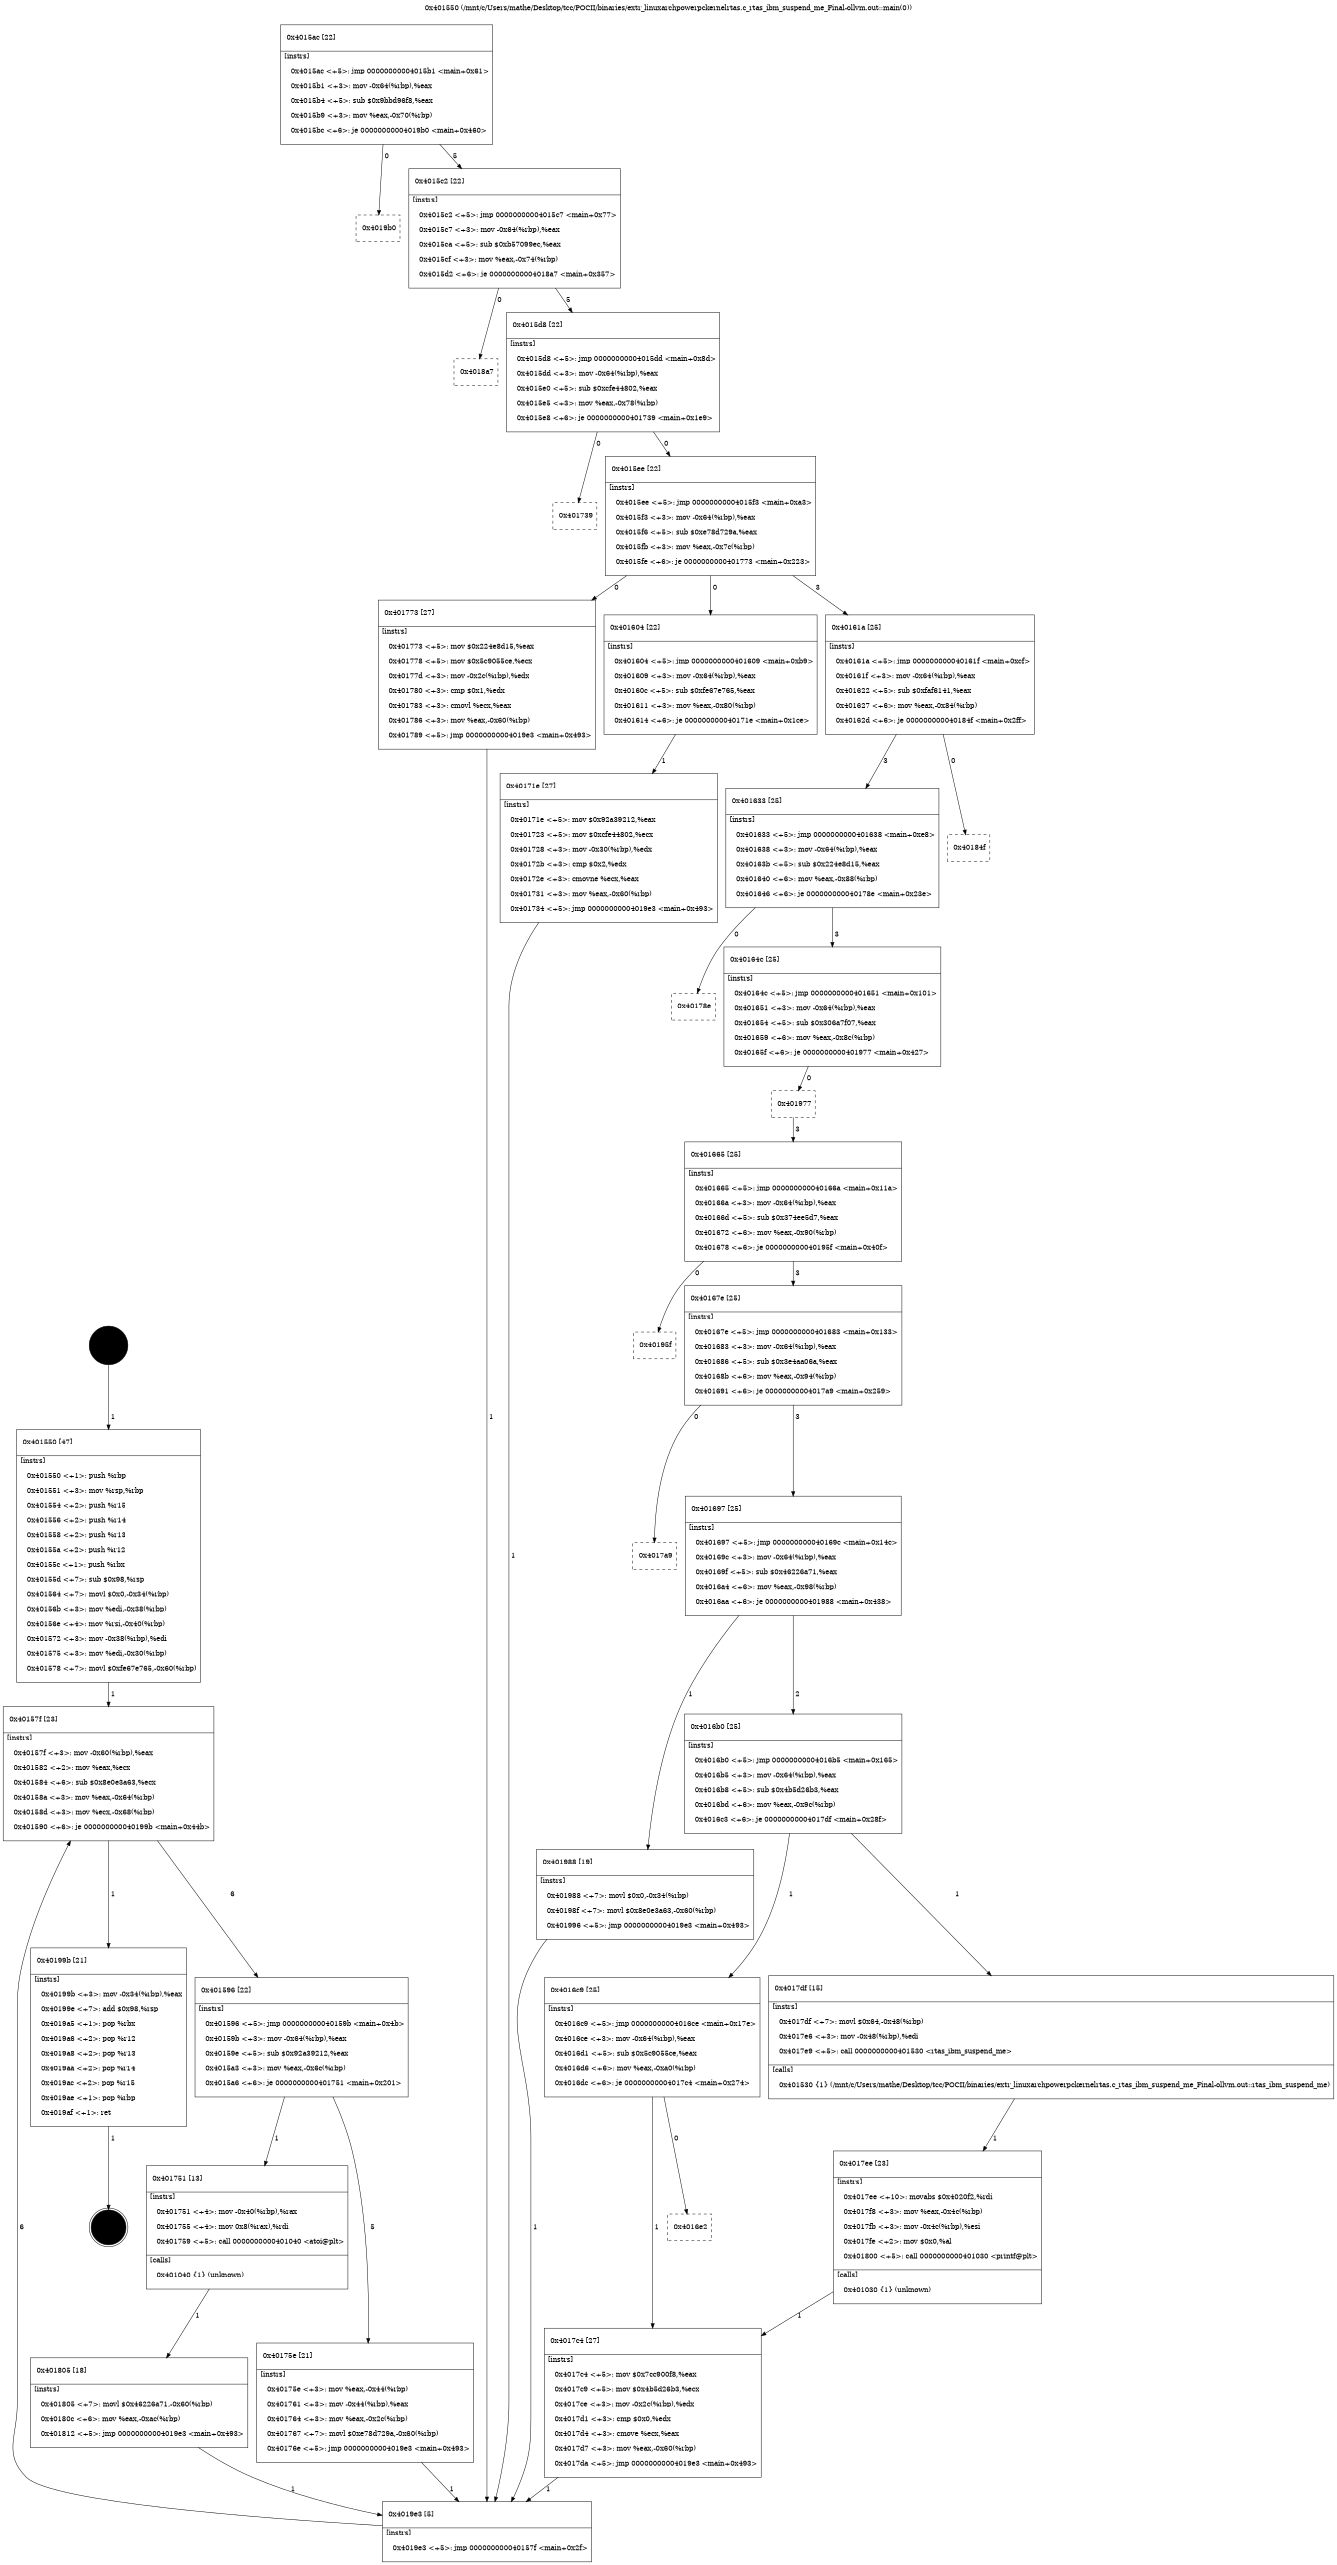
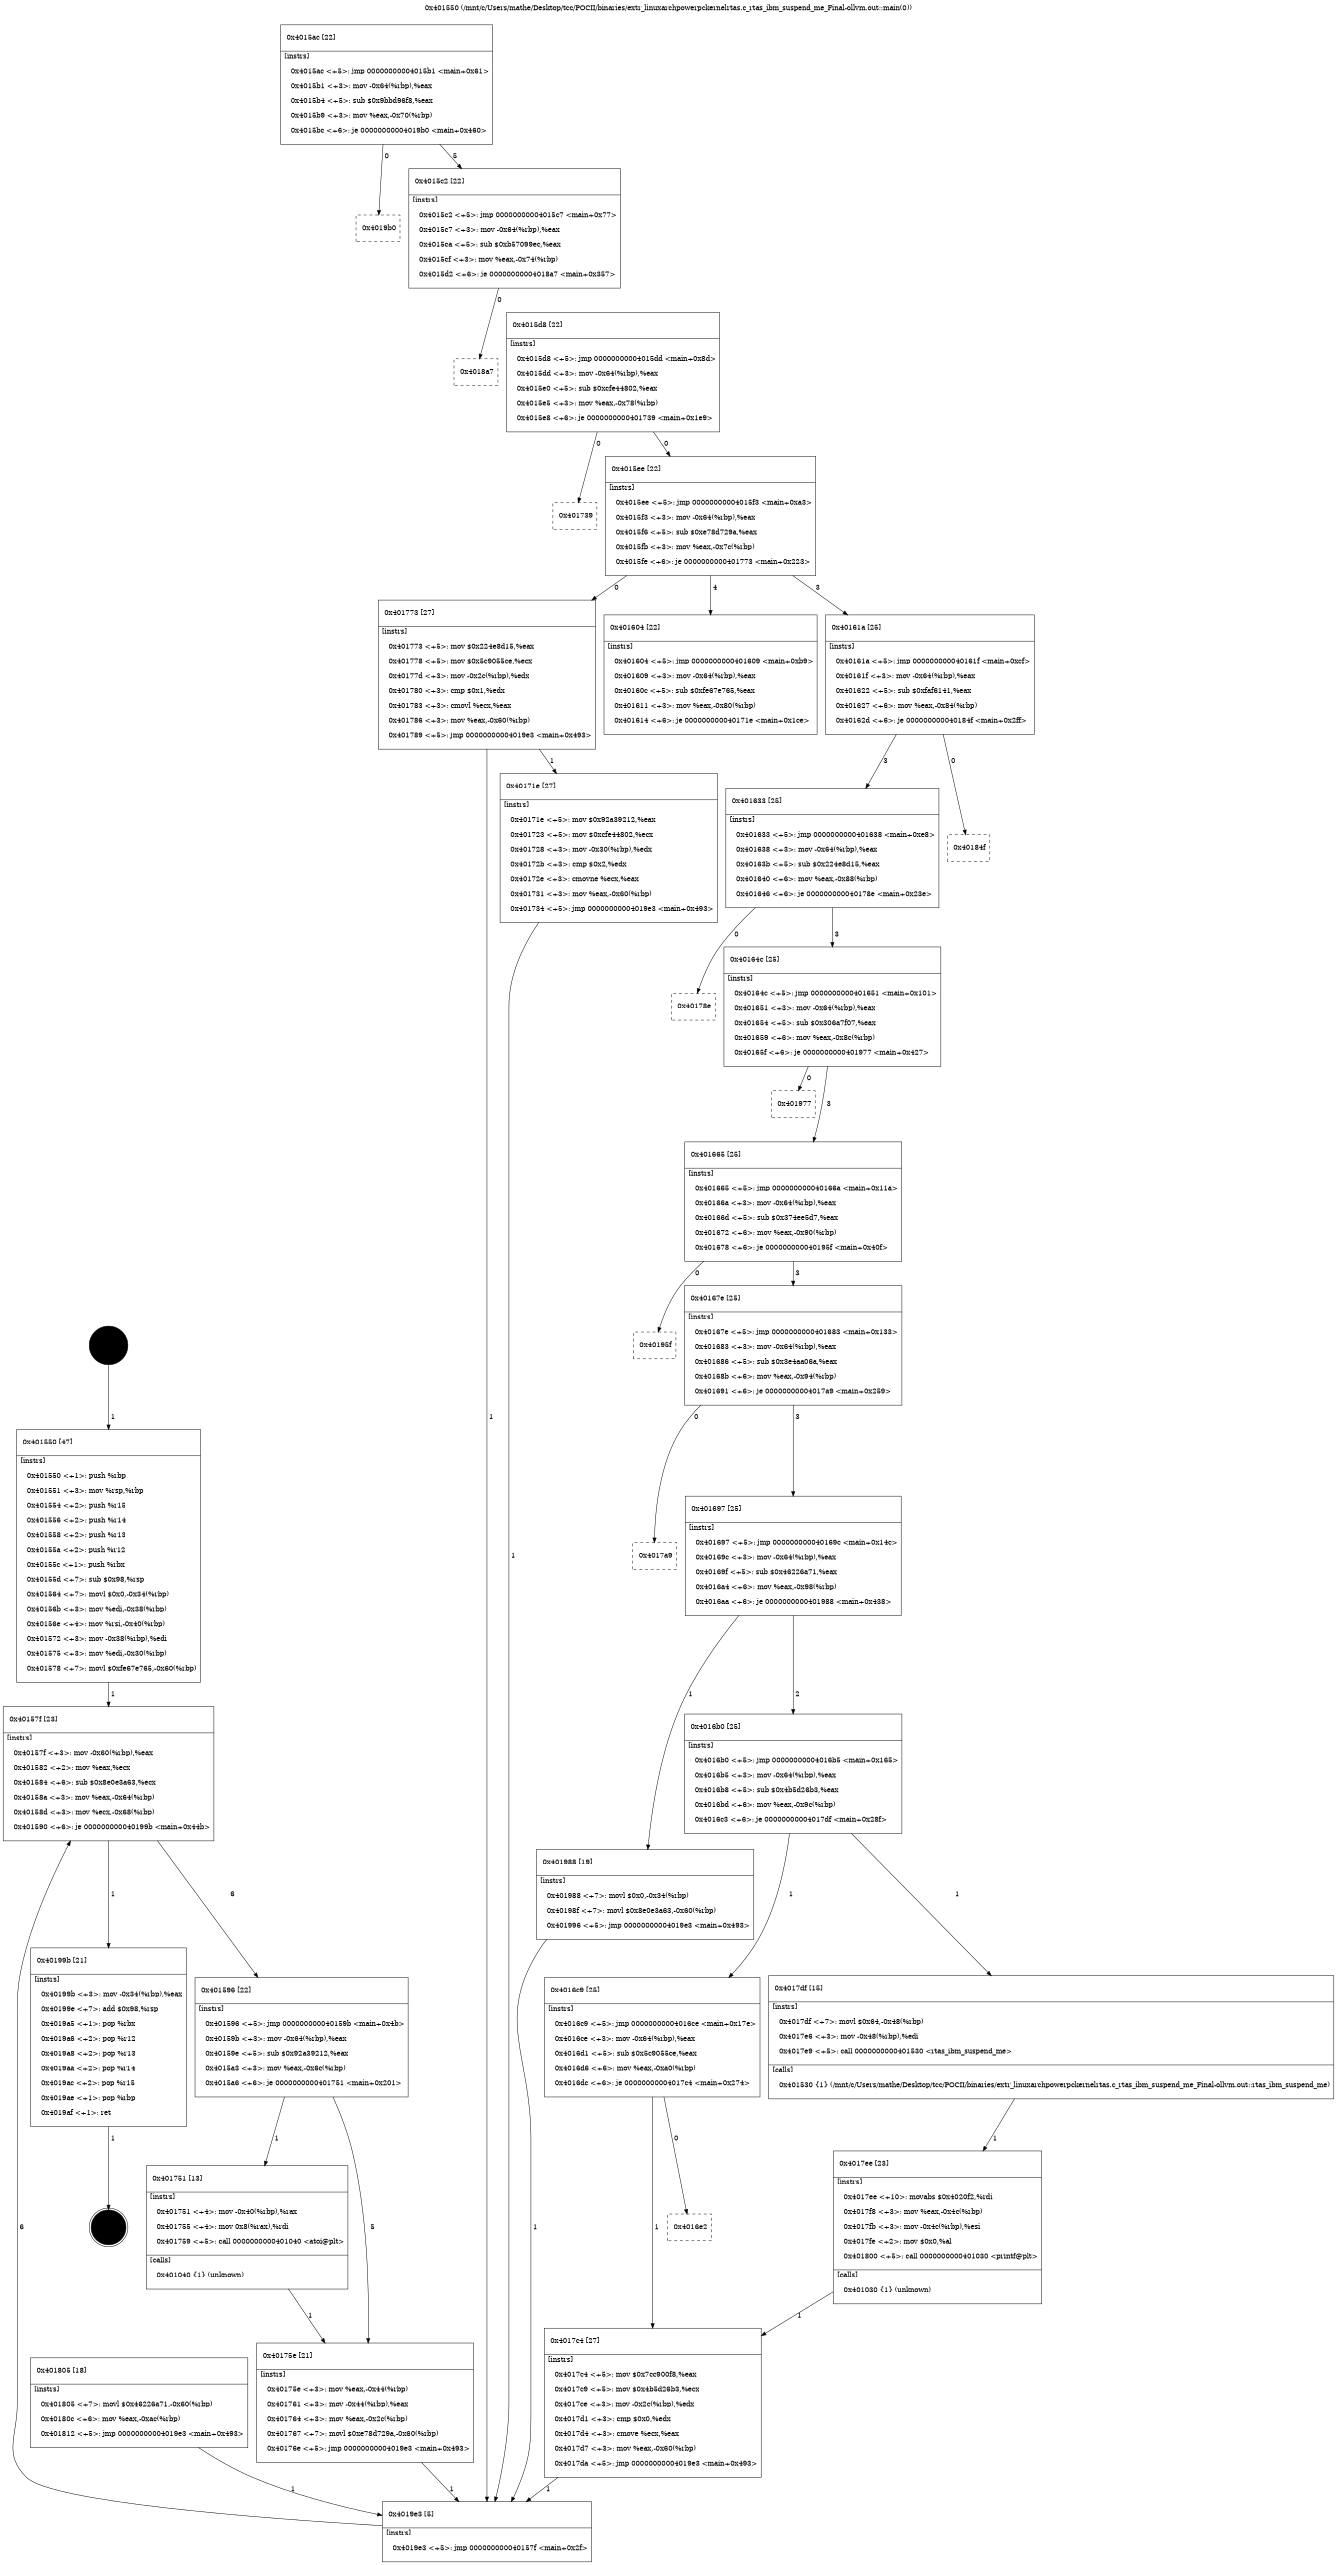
edge "0x4015c2 [22]" -> "0x4015d8 [22]": removed, label "5"
edge "0x4015ee [22]" -> "0x401604 [22]": label " 0" -> " 4"
edge "0x401604 [22]" -> "0x40171e [27]": now "0x401773 [27]" -> "0x40171e [27]"
edge "0x401977" -> "0x401665 [25]": now "0x40164c [25]" -> "0x401665 [25]"
edge "0x401751 [13]" -> "0x401805 [18]": now "0x401751 [13]" -> "0x40175e [21]"
